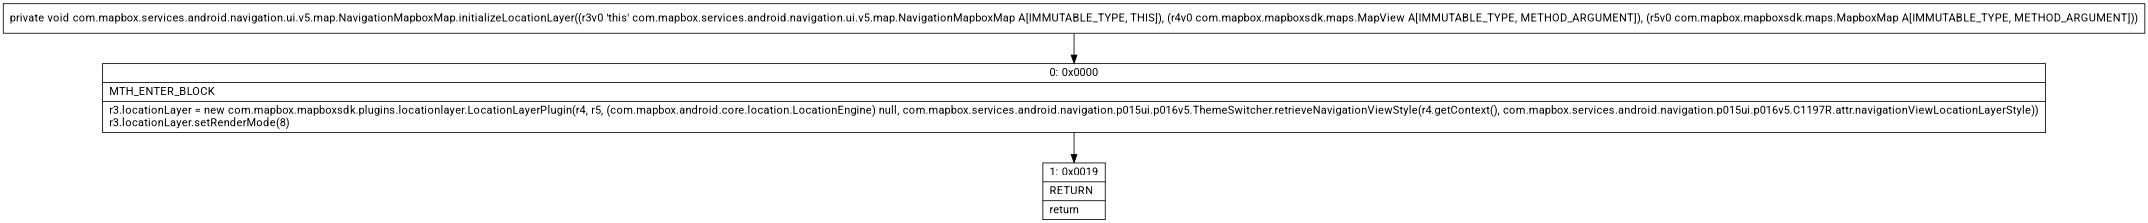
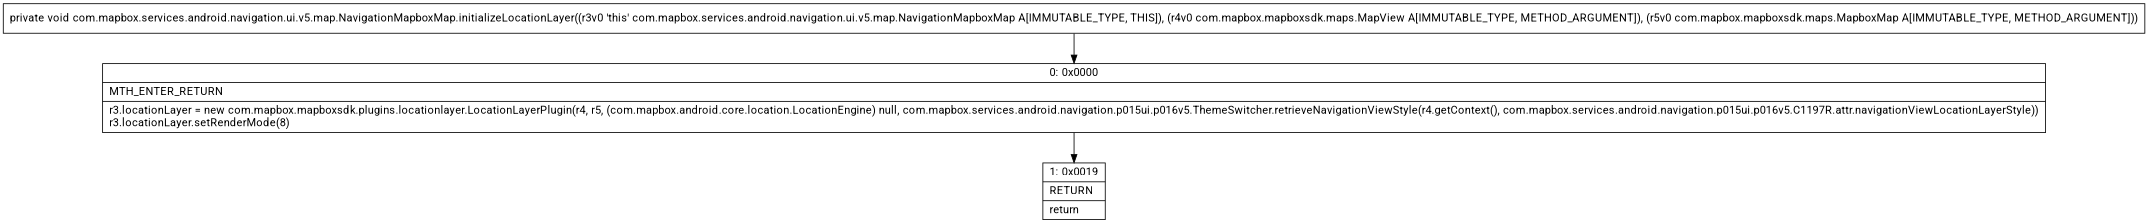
node "0: 0x0000": text "MTH_ENTER_BLOCK" -> "MTH_ENTER_RETURN"
